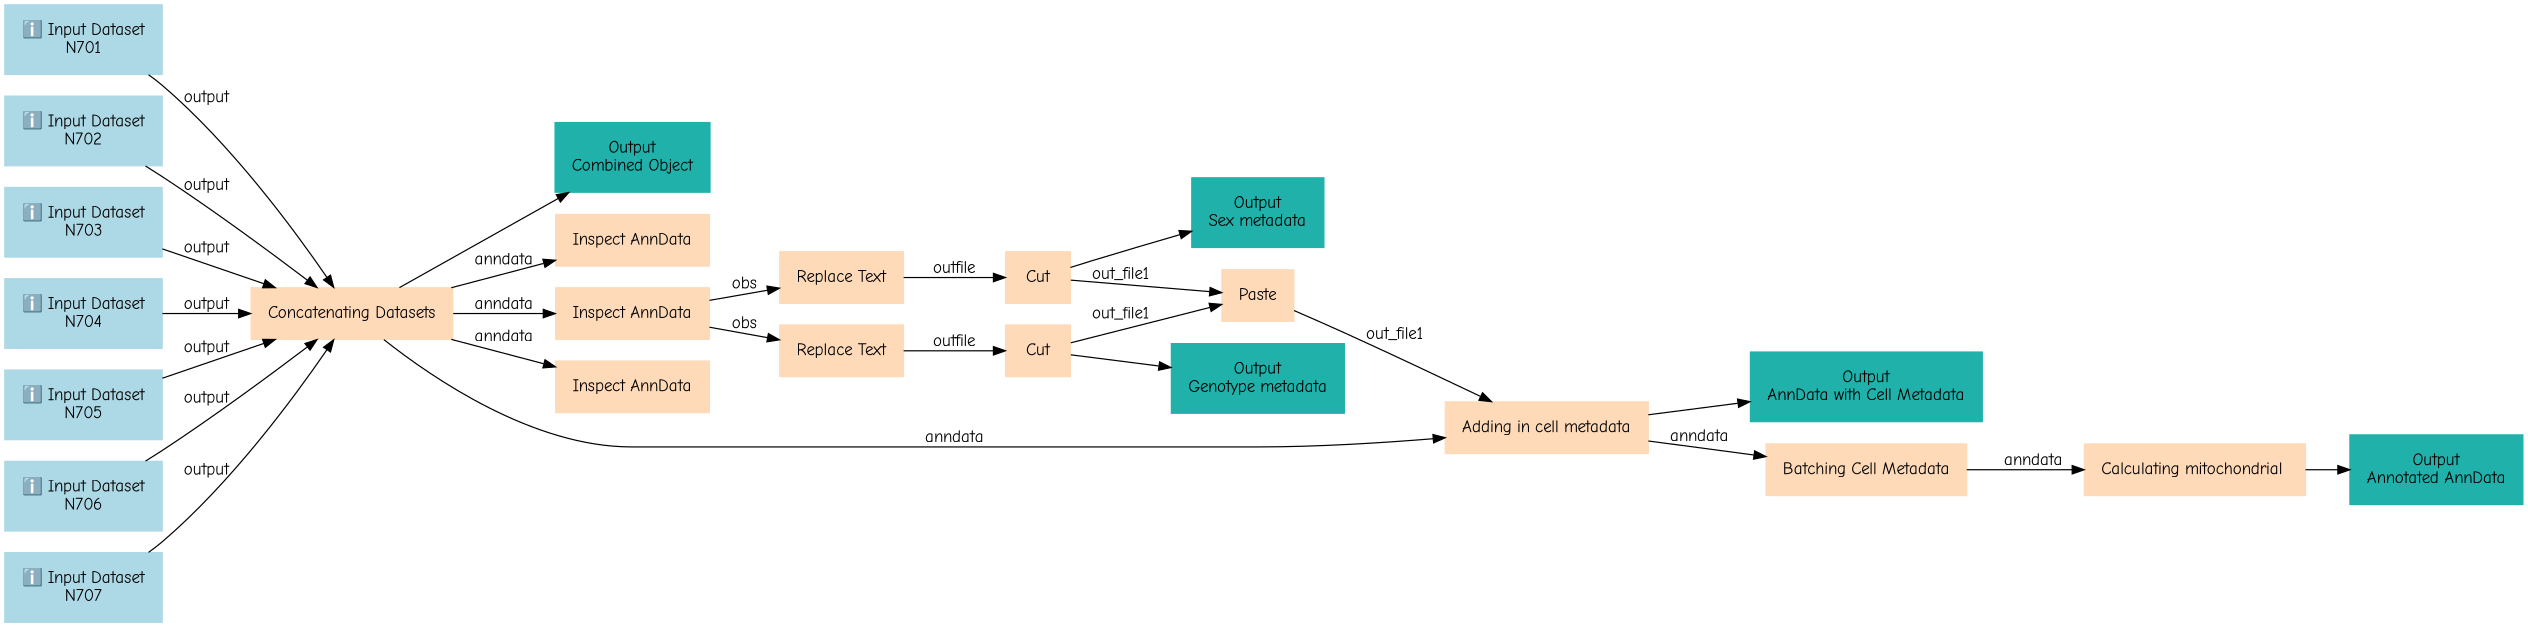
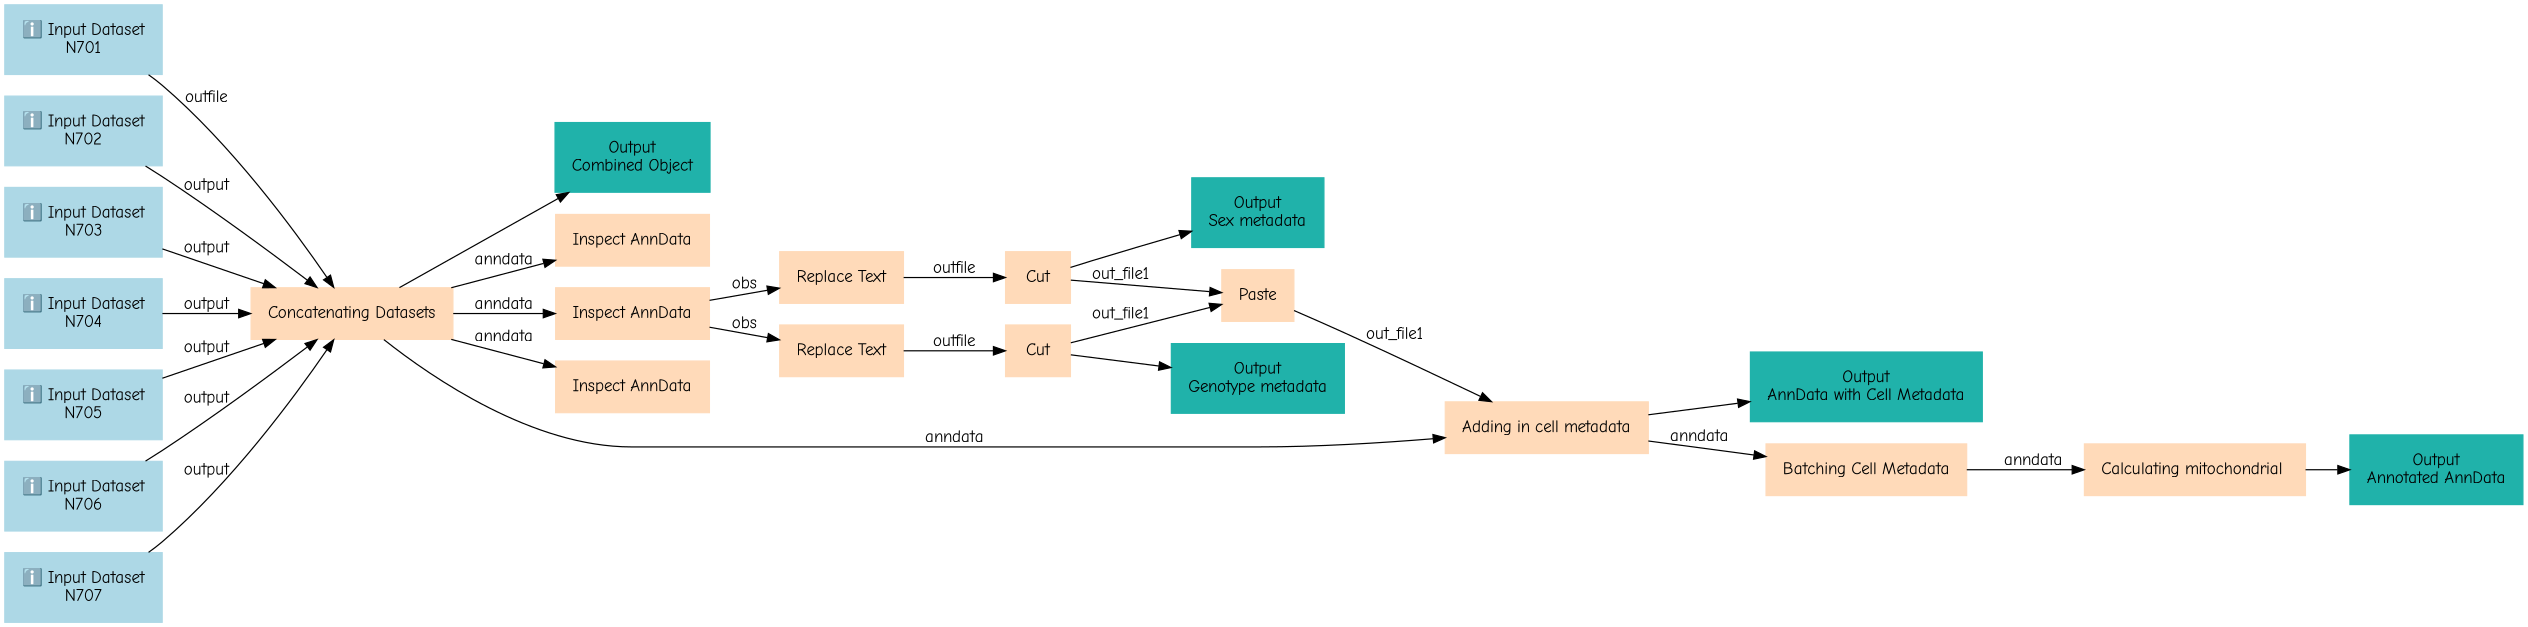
edge "ℹ️ Input Dataset N701" -> "Concatenating Datasets": label "output" -> "outfile"
